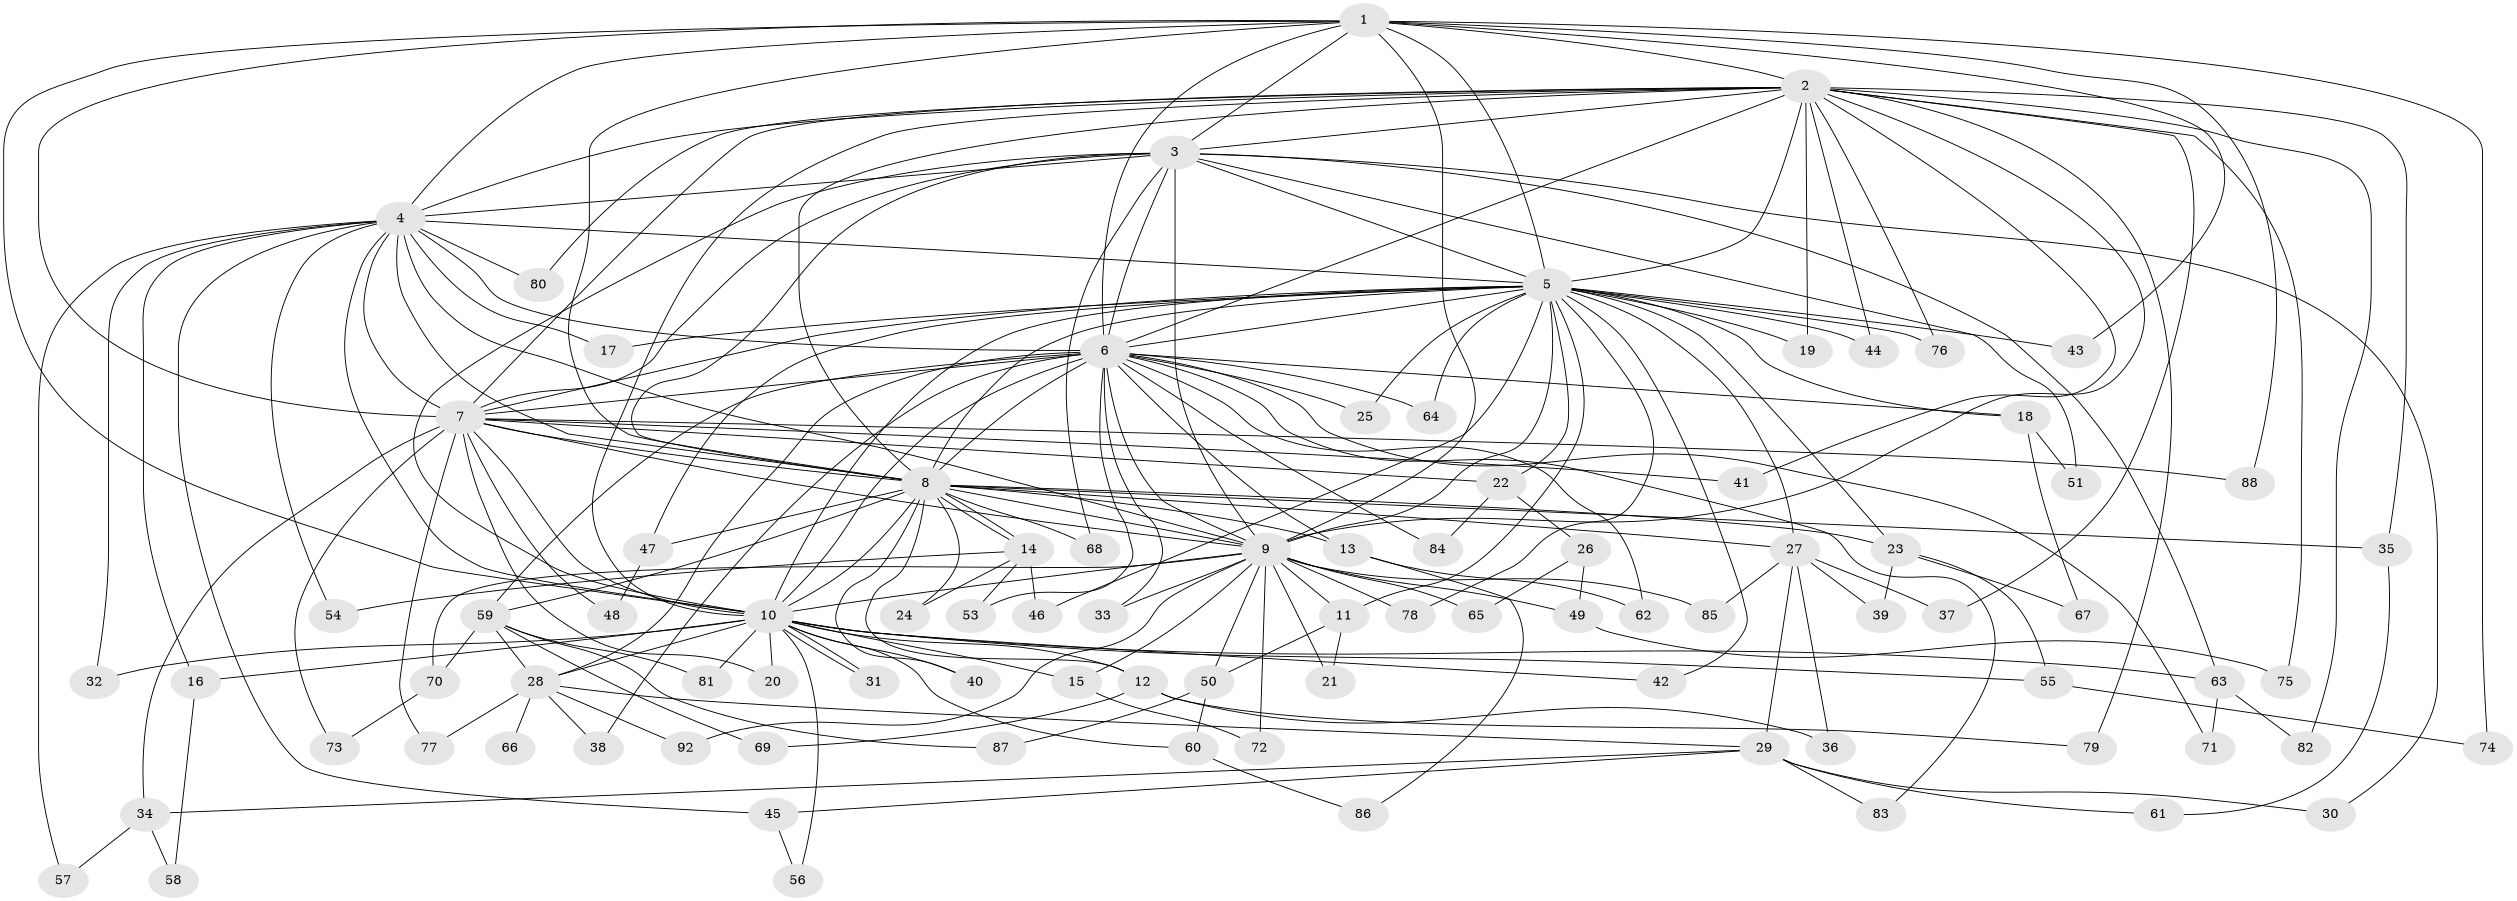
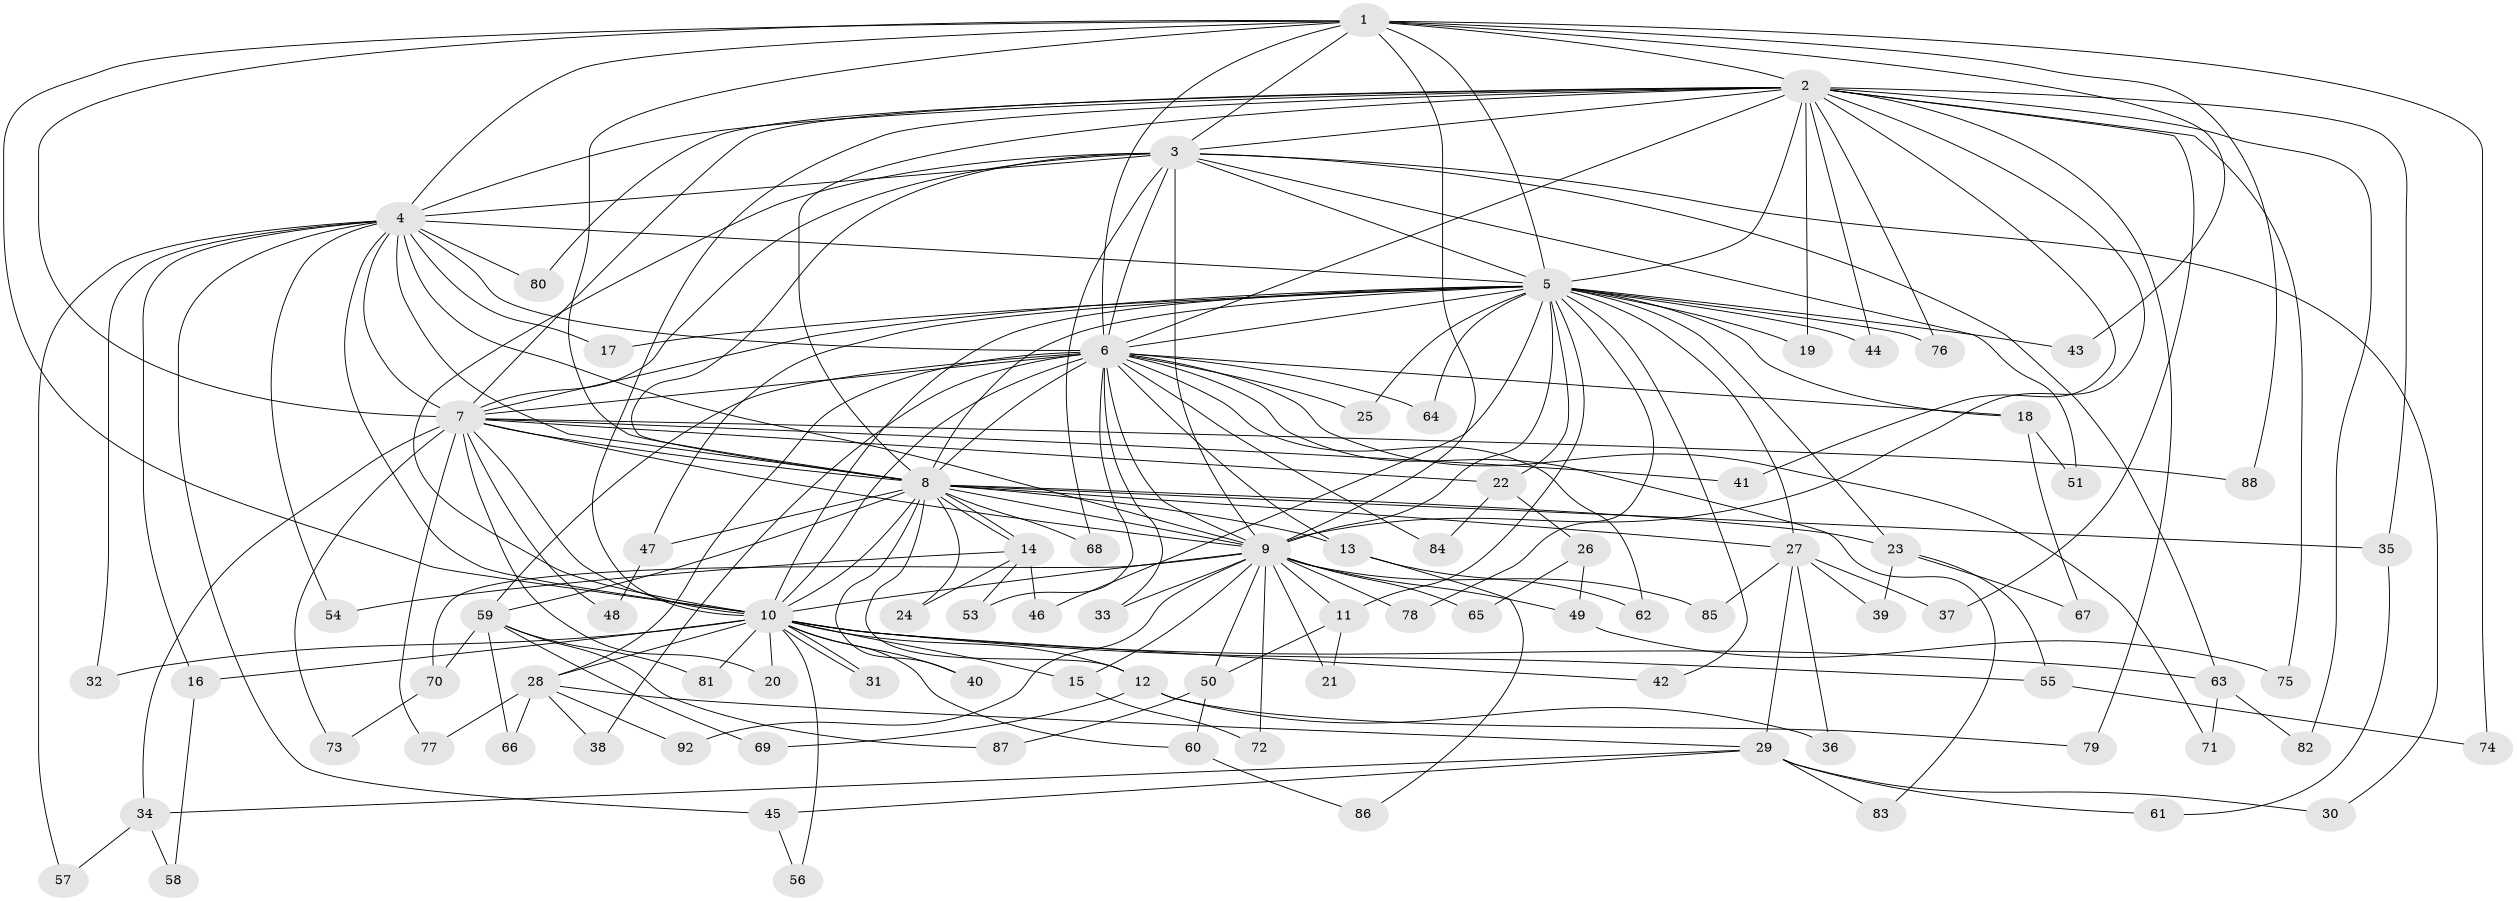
edge "59" -- "28": now "59" -- "66"
